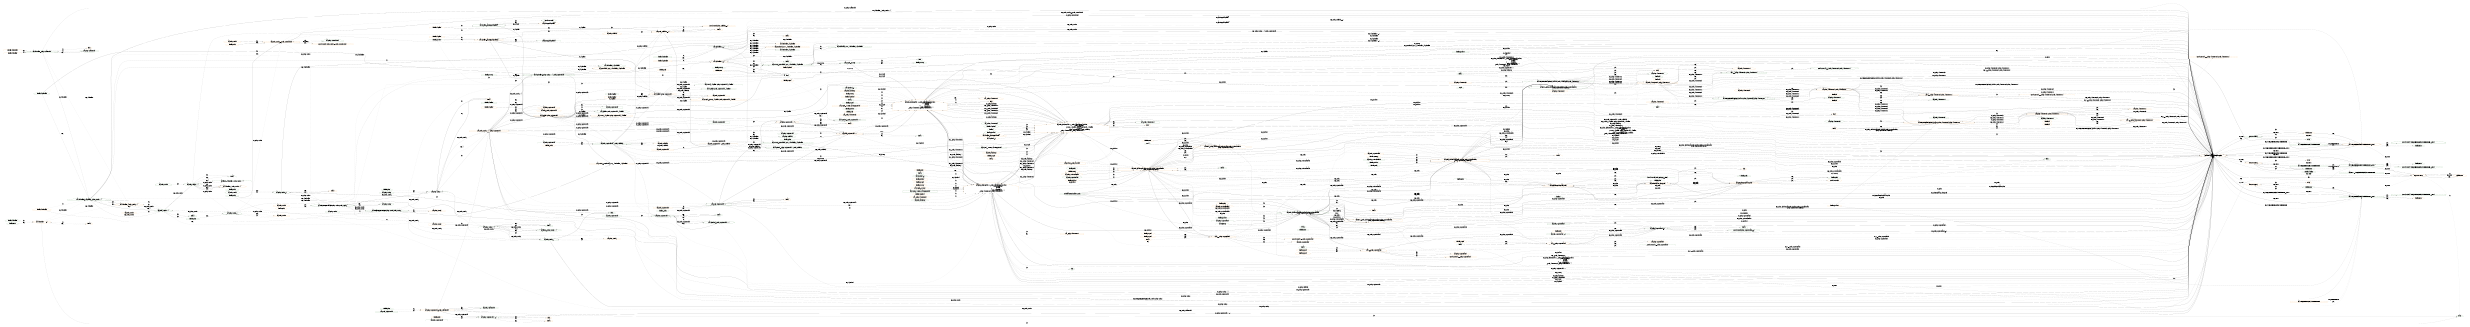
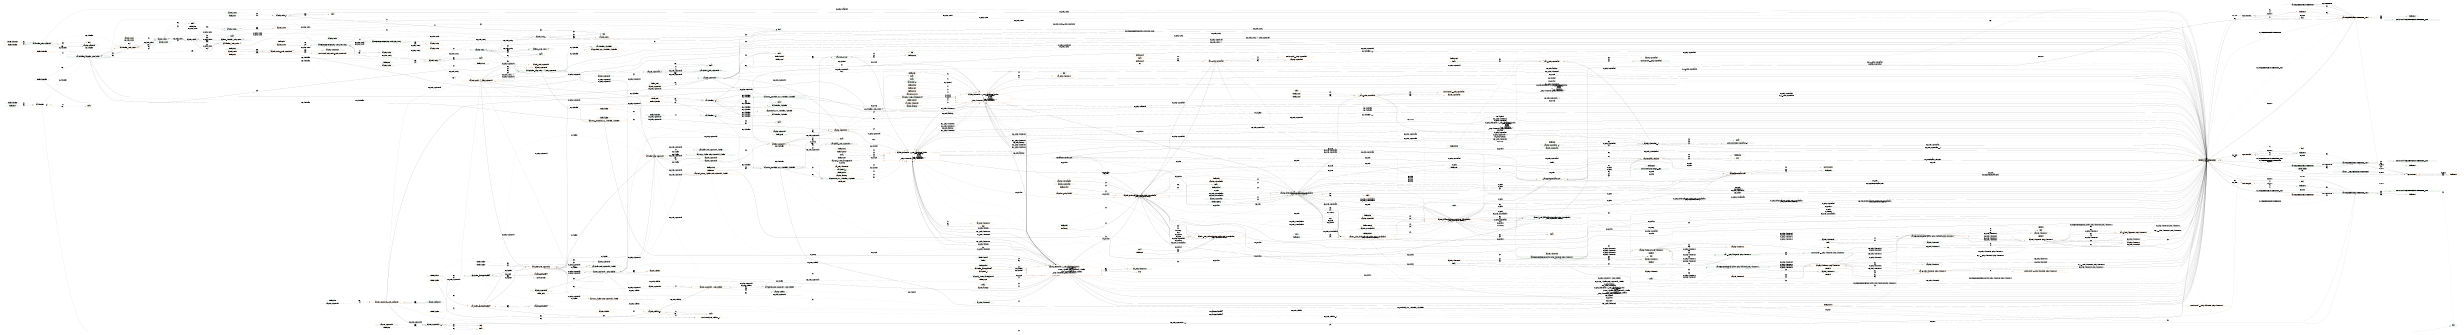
edge "(Call,ps_dec->u2_mb_x == ps_dec->u2_num_horiz_mb)" -> "(Call,ps_dec->u2_num_horiz_mb)": label "DDG: Y_LUMA" -> "CFG: "
node "(Identifier,Y_LUMA)": label "(Identifier,Y_LUMA)" -> "(Literal,Y_LUMA)"
edge "(Call,ps_dec->u2_picture_width <<= 1)" -> "(Call,(ps_dec->u2_mb_y << 4) * ps_dec->u2_picture_width)": added, label "DDG: ps_dec->u2_picture_width"
node "(Call,U_CHROMA)": label "(Call,U_CHROMA)" -> "(Identifier,U_CHROMA)"
